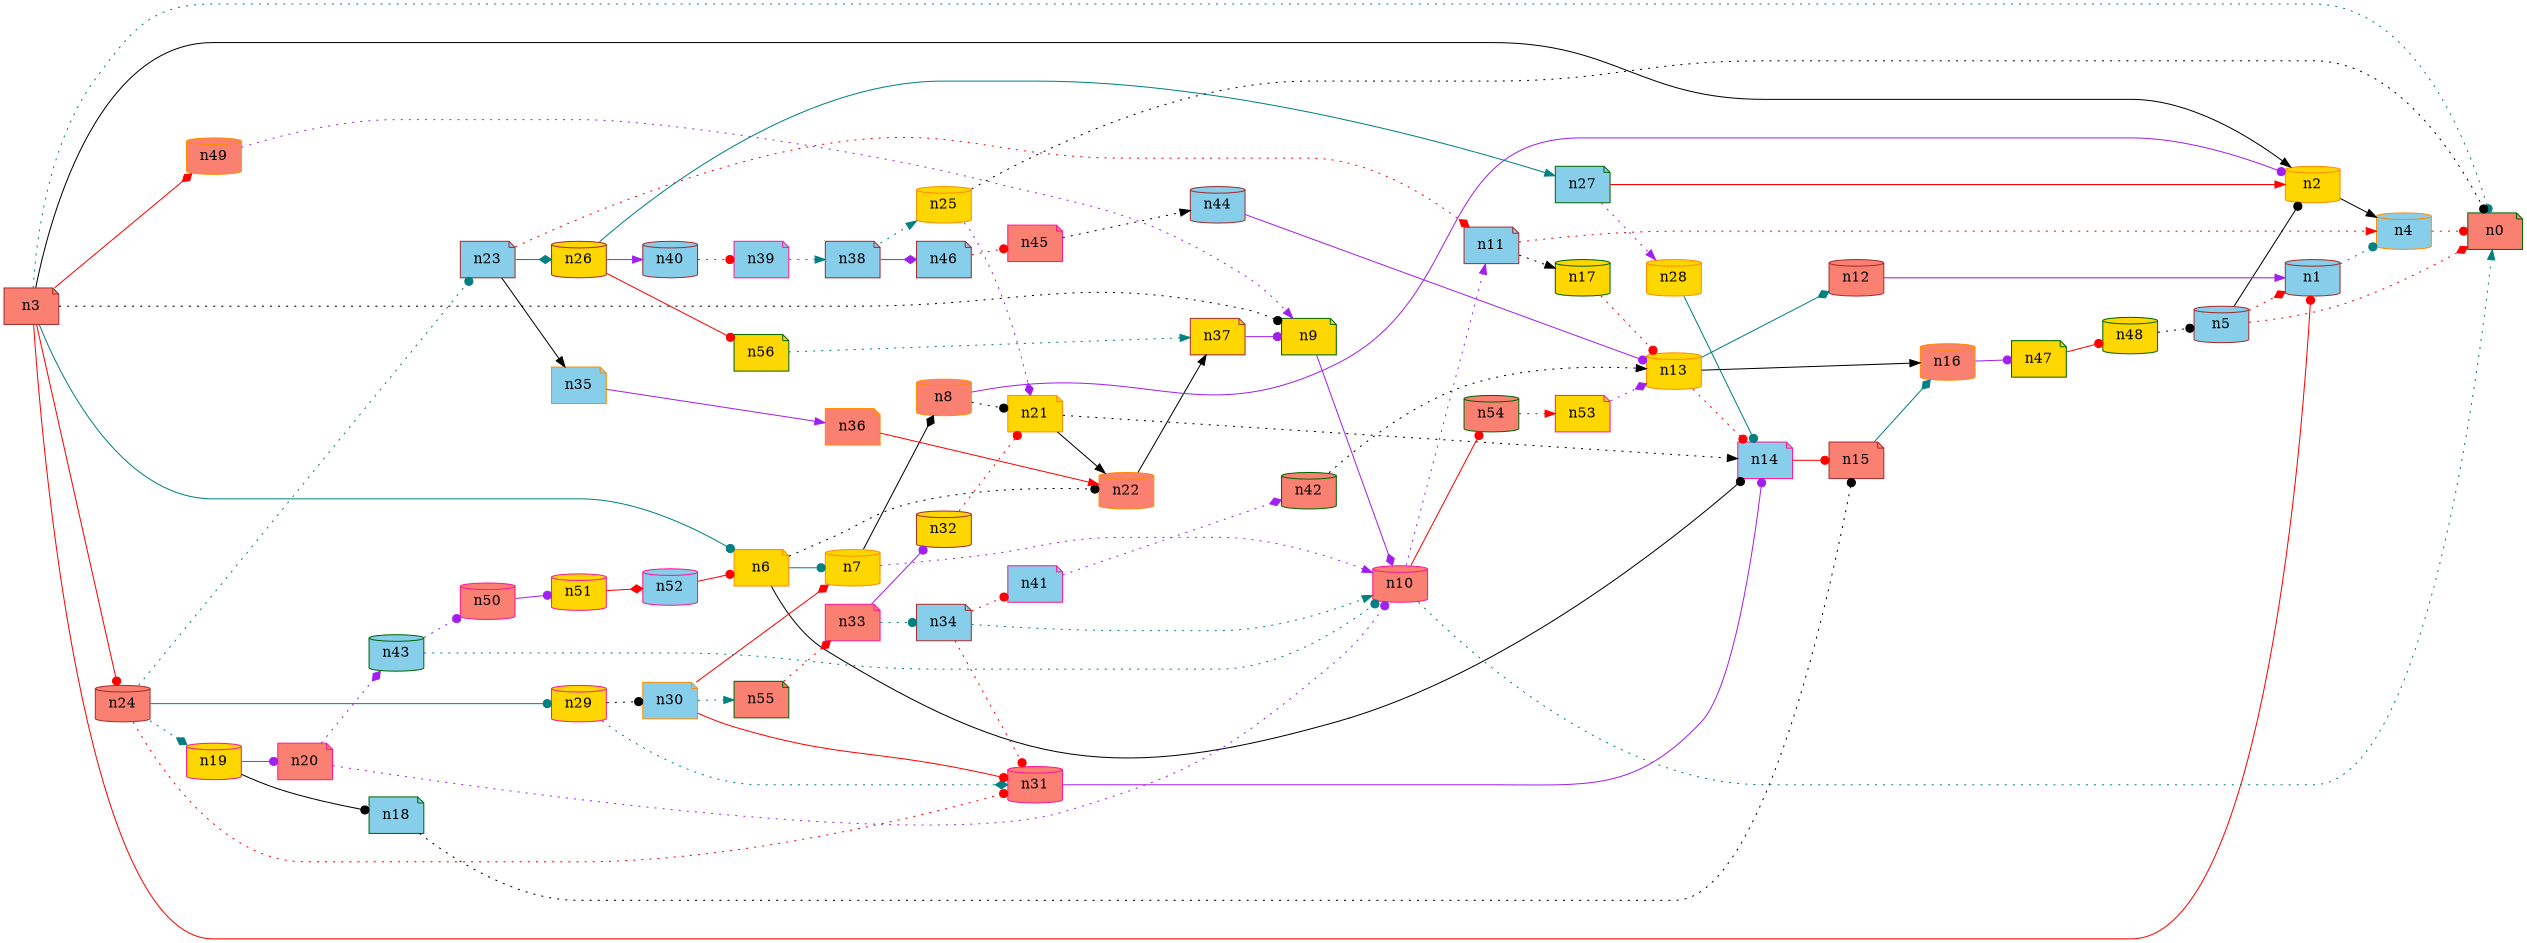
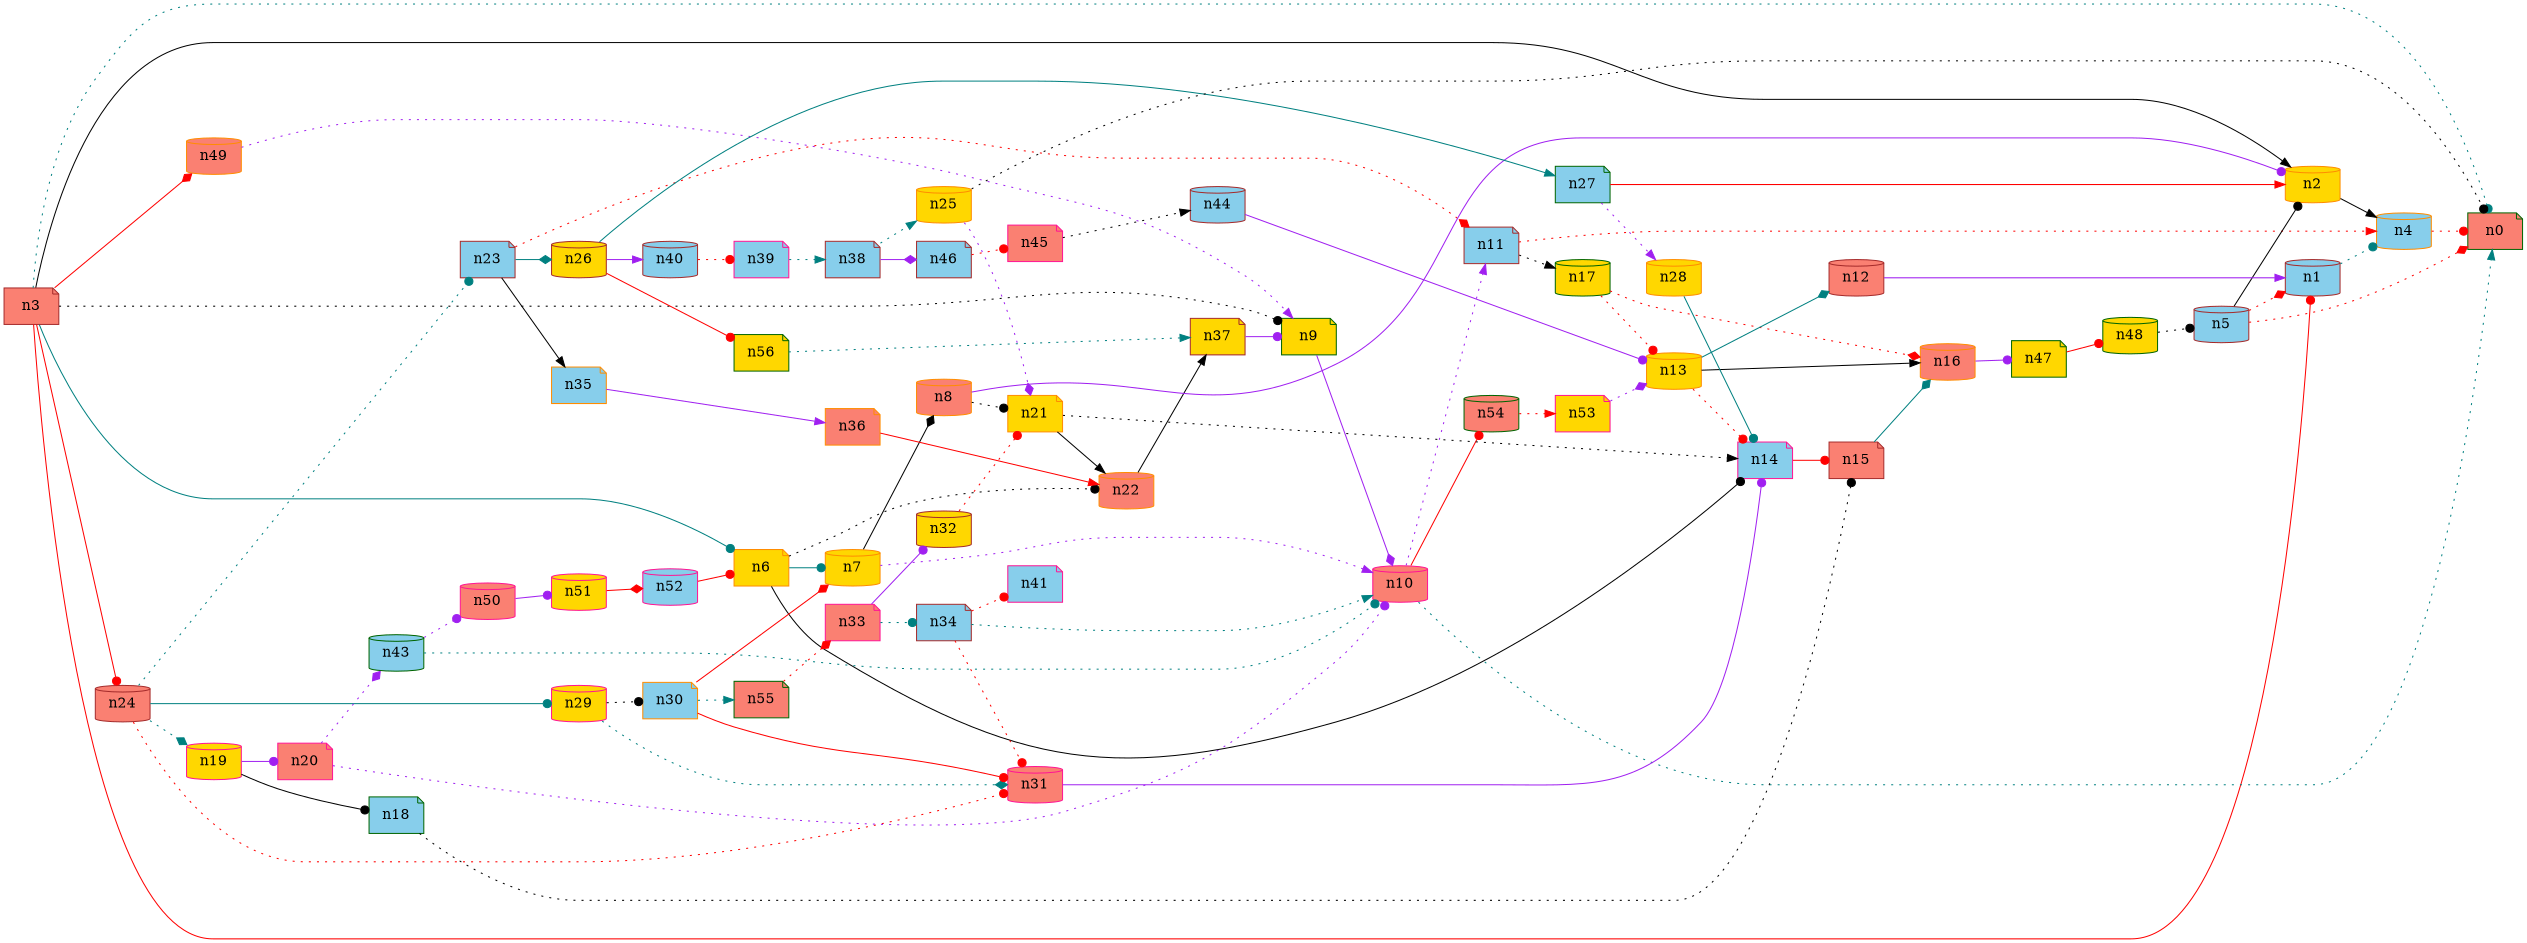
edge "n17" -> "n16": added
node "n42": removed
